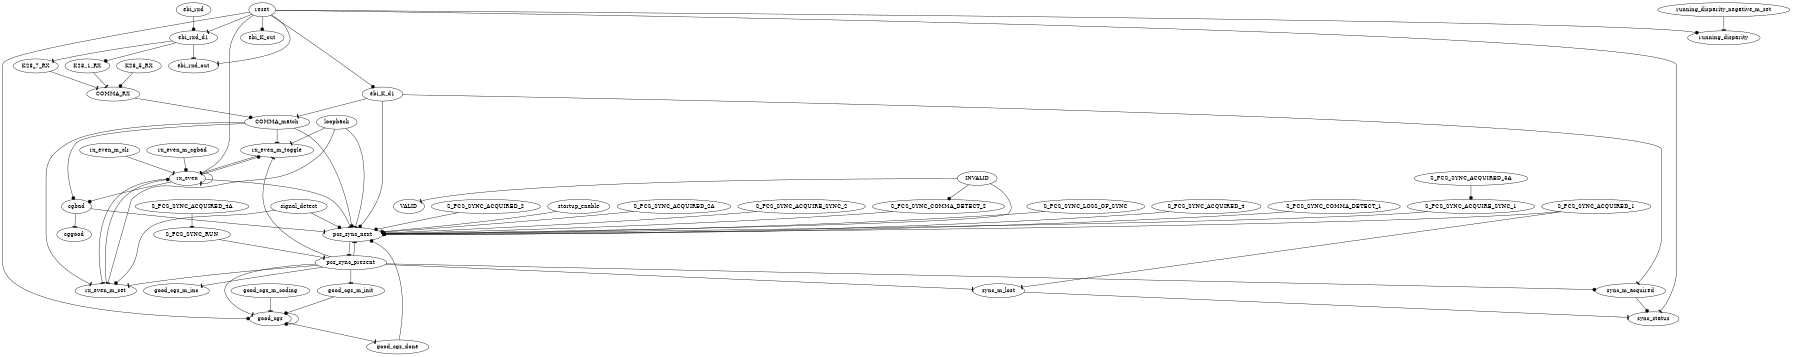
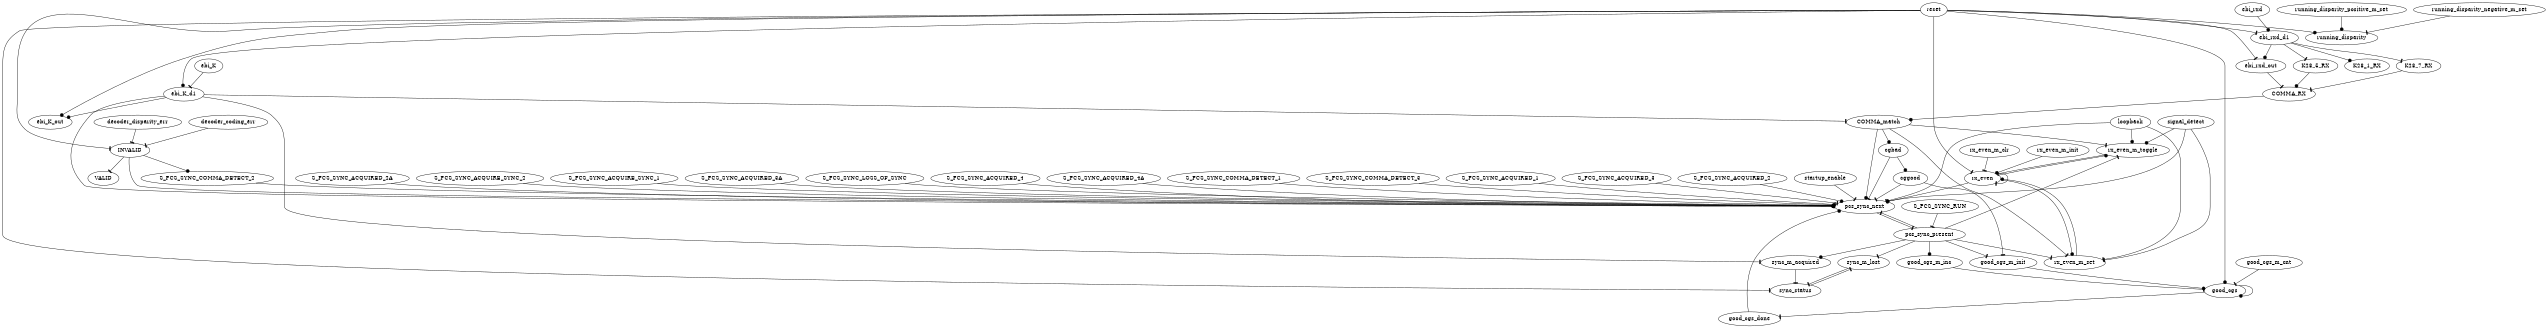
node "running_disparity_positive_m_set": added
edge "reset" -> "INVALID": added
edge "ebi_rxd_d1" -> "ebi_rxd_out": arrowhead tee -> dot
edge "ebi_rxd_d1" -> "K28_5_RX": added
node "ebi_K": added
edge "K28_1_RX" -> "COMMA_RX": now "ebi_rxd_out" -> "COMMA_RX"
edge "ebi_K_d1" -> "ebi_K_out": added
node "decoder_disparity_err": added
node "decoder_coding_err": added
edge "loopback" -> "rx_even_m_toggle": arrowhead tee -> dot
edge "signal_detect" -> "rx_even_m_toggle": added
node "rx_even_m_cgbad": label "rx_even_m_cgbad" -> "rx_even_m_init"
node "S_PCS_SYNC_COMMA_DETECT_3": added
node "S_PCS_SYNC_ACQUIRED_3": added
edge "rx_even" -> "cgbad": removed
edge "S_PCS_SYNC_ACQUIRED_3A" -> "S_PCS_SYNC_ACQUIRE_SYNC_1": now "S_PCS_SYNC_ACQUIRED_3A" -> "pcs_sync_next"
edge "cggood" -> "pcs_sync_next": added
edge "cggood" -> "good_cgs_m_init": added
edge "rx_even" -> "rx_even_m_set": arrowhead tee -> dot
edge "cgbad" -> "cggood": arrowhead tee -> dot
edge "signal_detect" -> "rx_even_m_set": arrowhead dot -> tee
edge "S_PCS_SYNC_ACQUIRED_4A" -> "S_PCS_SYNC_RUN": now "S_PCS_SYNC_ACQUIRED_4A" -> "pcs_sync_next"
edge "S_PCS_SYNC_ACQUIRED_1" -> "sync_m_lost": now "sync_status" -> "sync_m_lost"
edge "pcs_sync_present" -> "good_cgs": now "good_cgs_m_inc" -> "good_cgs"
edge "pcs_sync_present" -> "good_cgs_m_inc": arrowhead tee -> dot
node "good_cgs_m_coding": label "good_cgs_m_coding" -> "good_cgs_m_cnt"
edge "sync_m_acquired" -> "sync_status": arrowhead dot -> tee
